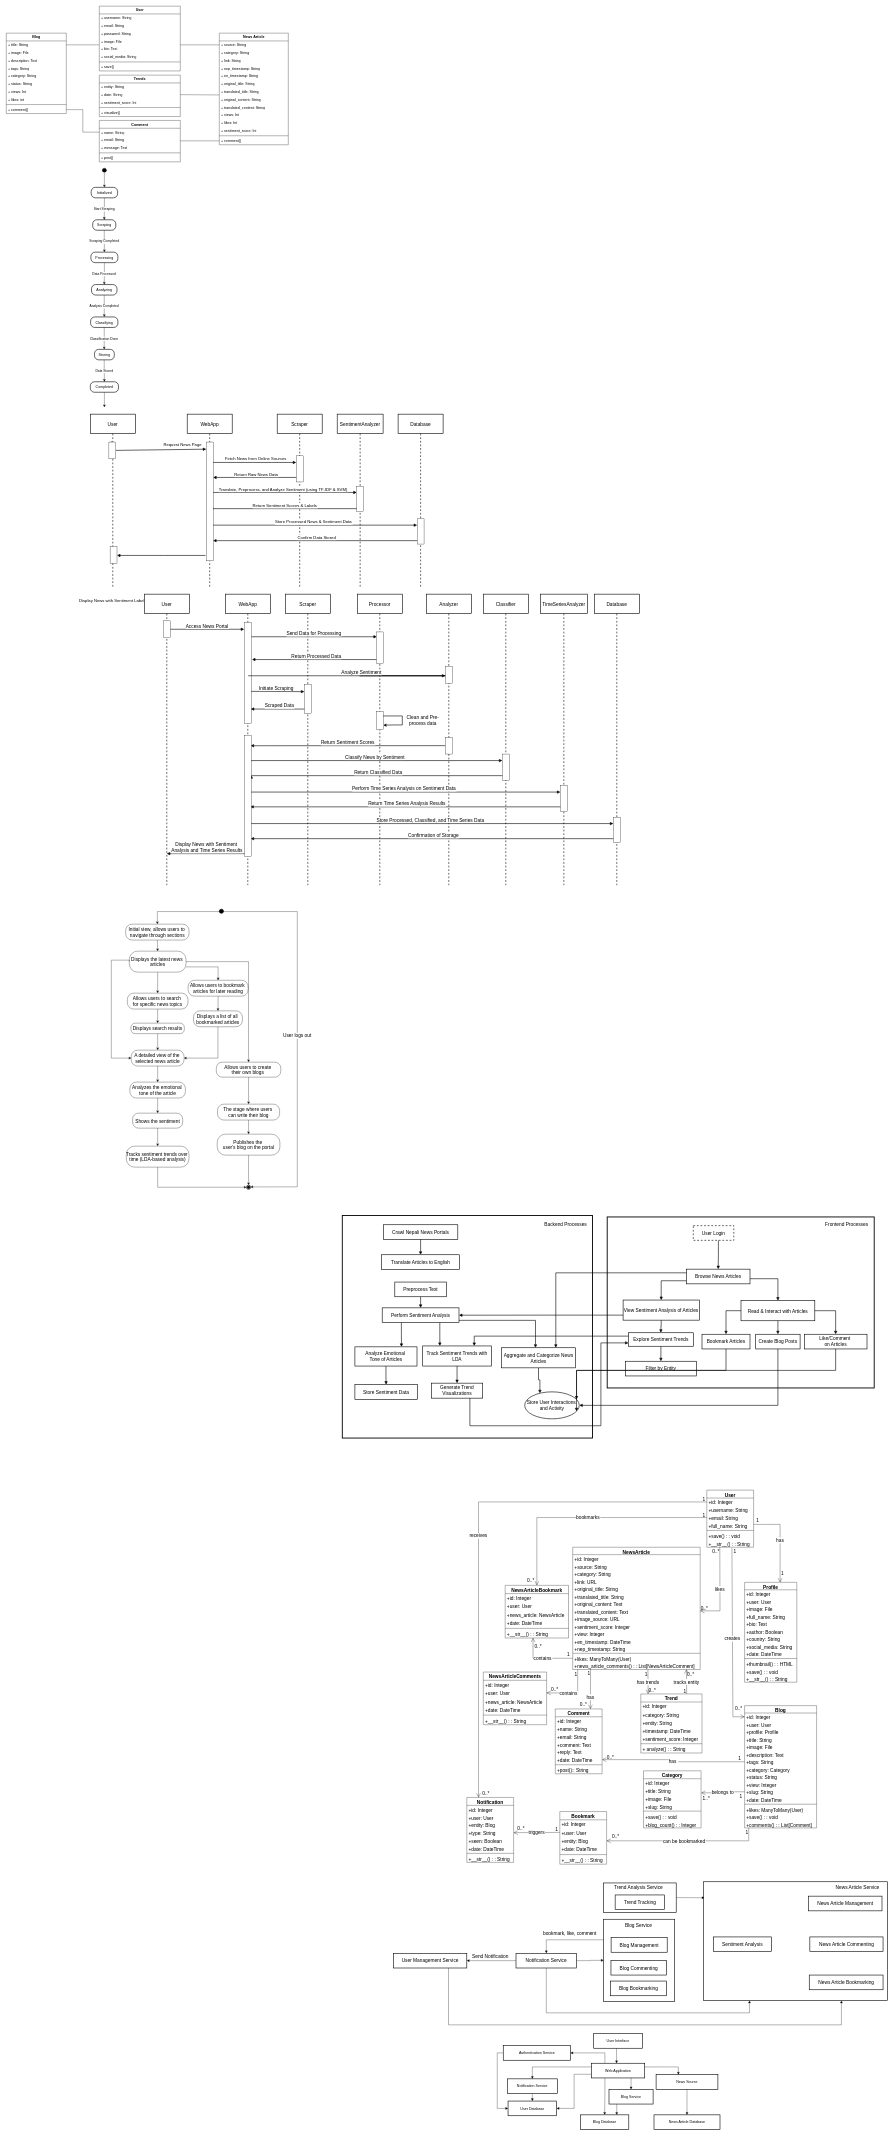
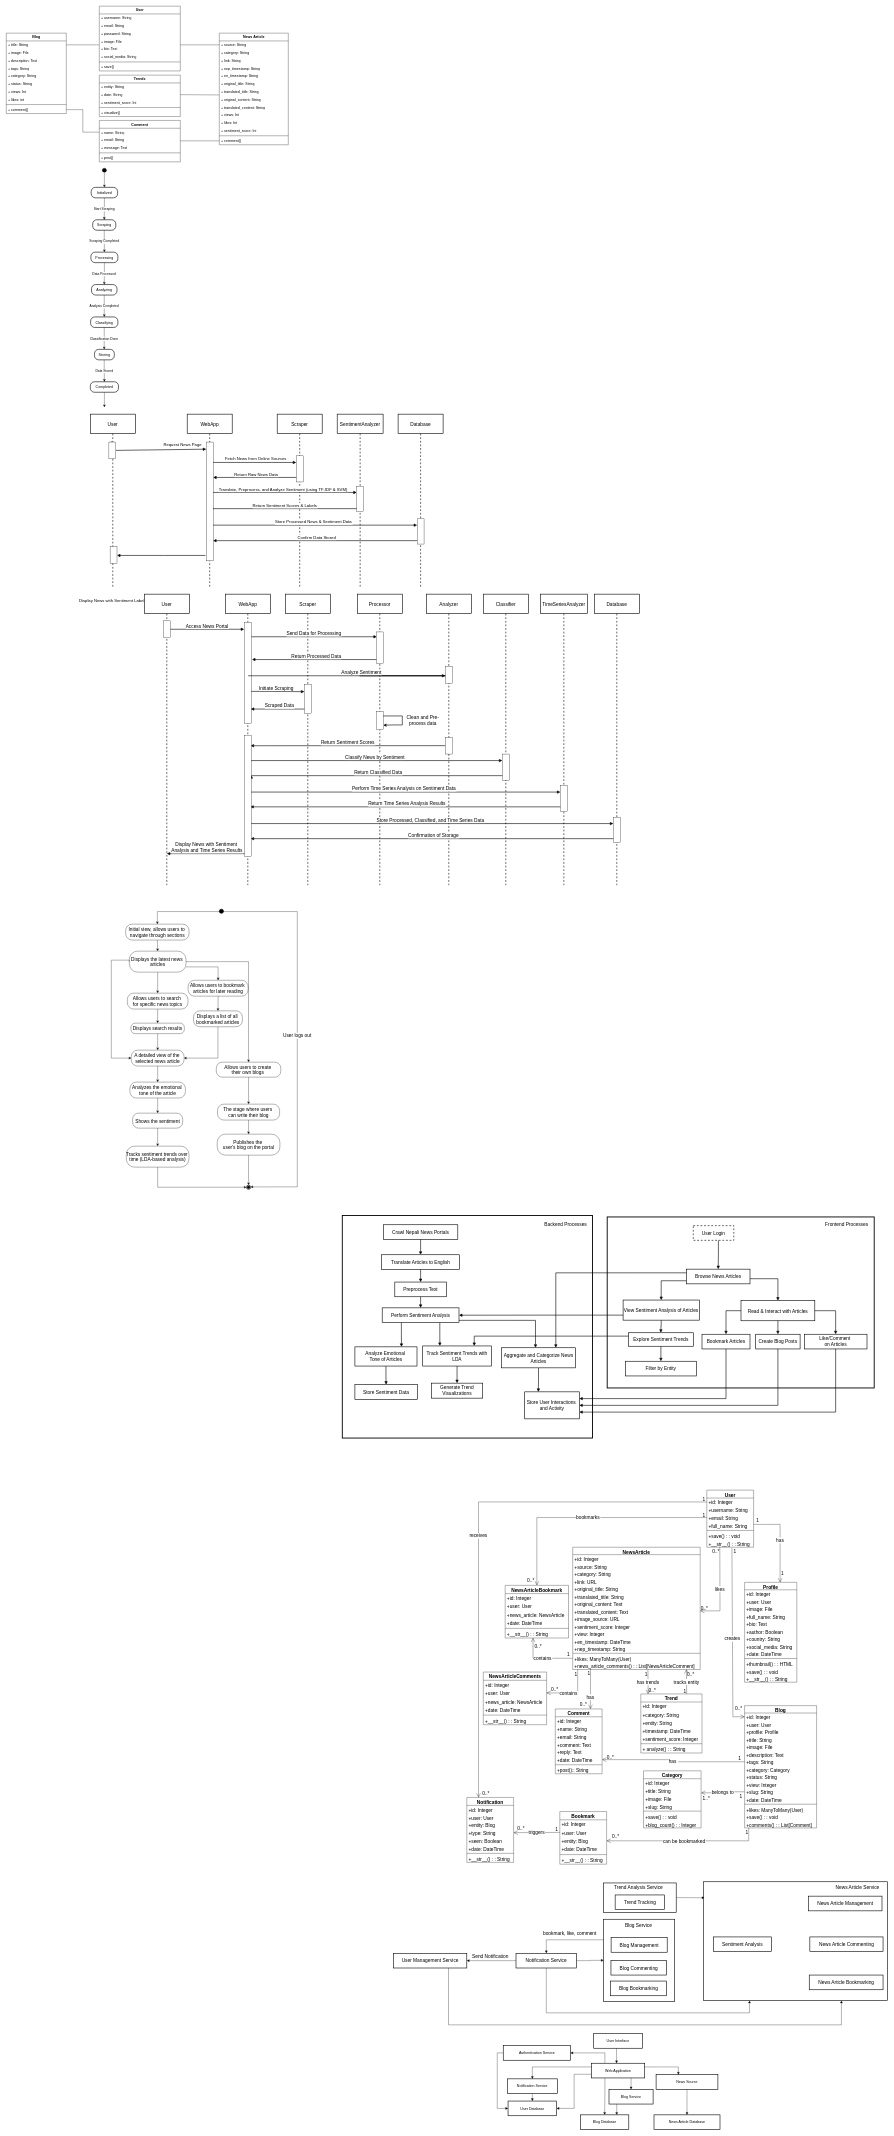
edge "Translate Articles to English" -> "Preprocess Text": added
node "Store User Interactions and Activity": shape ellipse -> rectangle
edge "Generate Trend Visualizations" -> "Explore Sentiment Trends": removed
